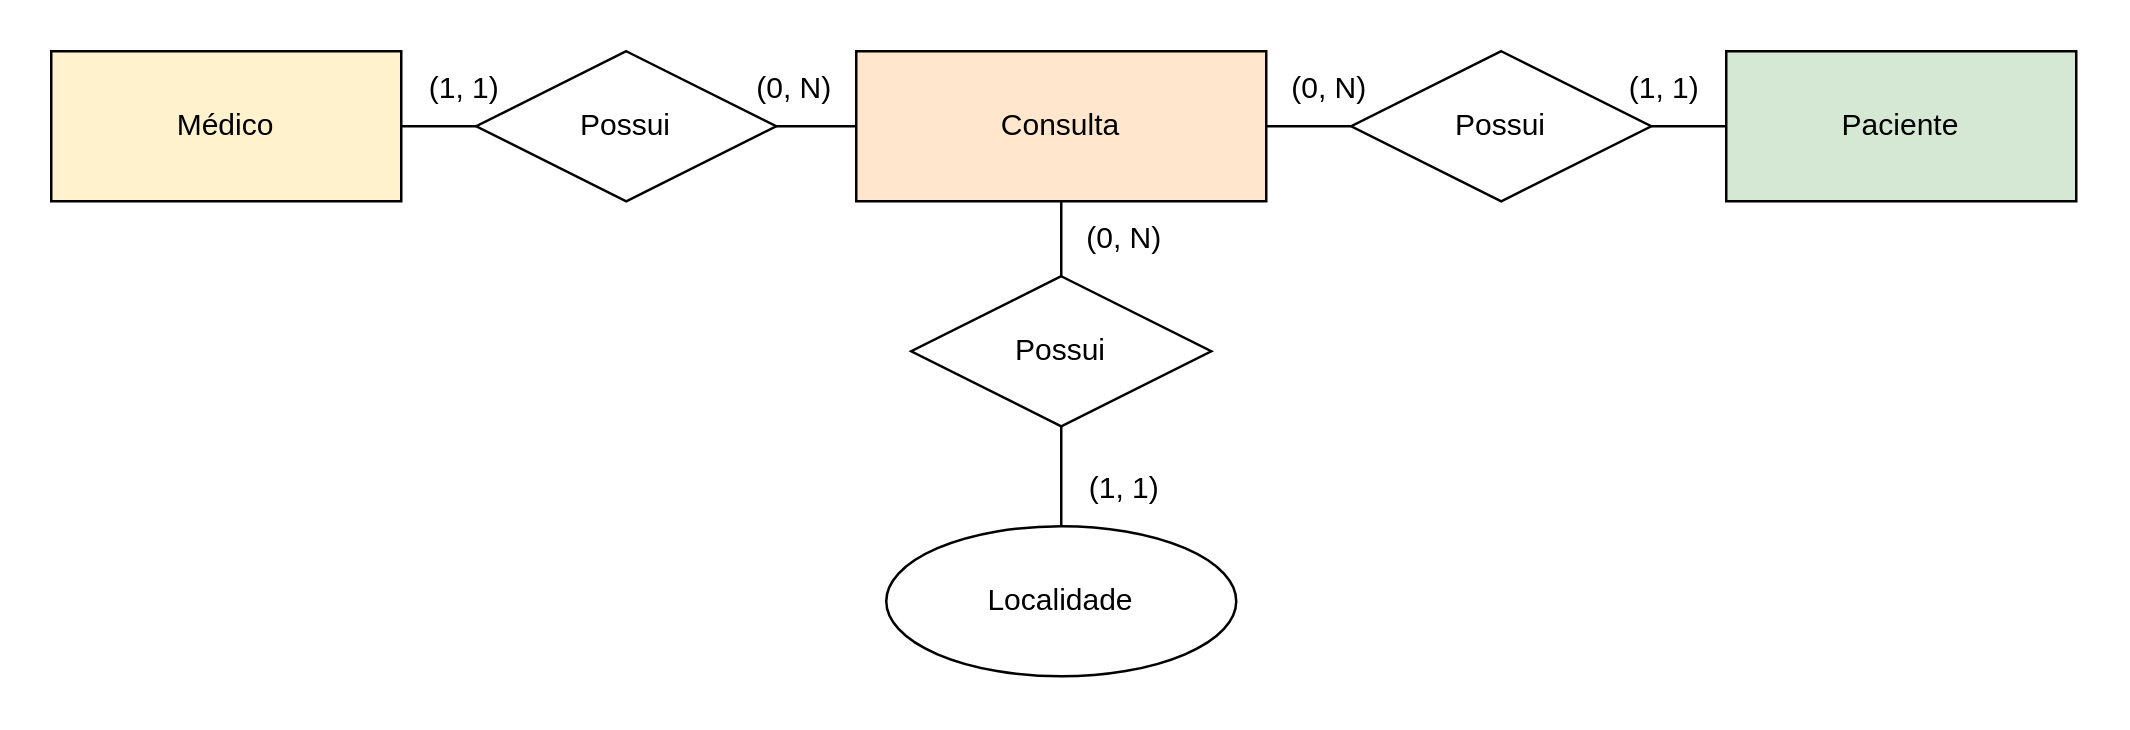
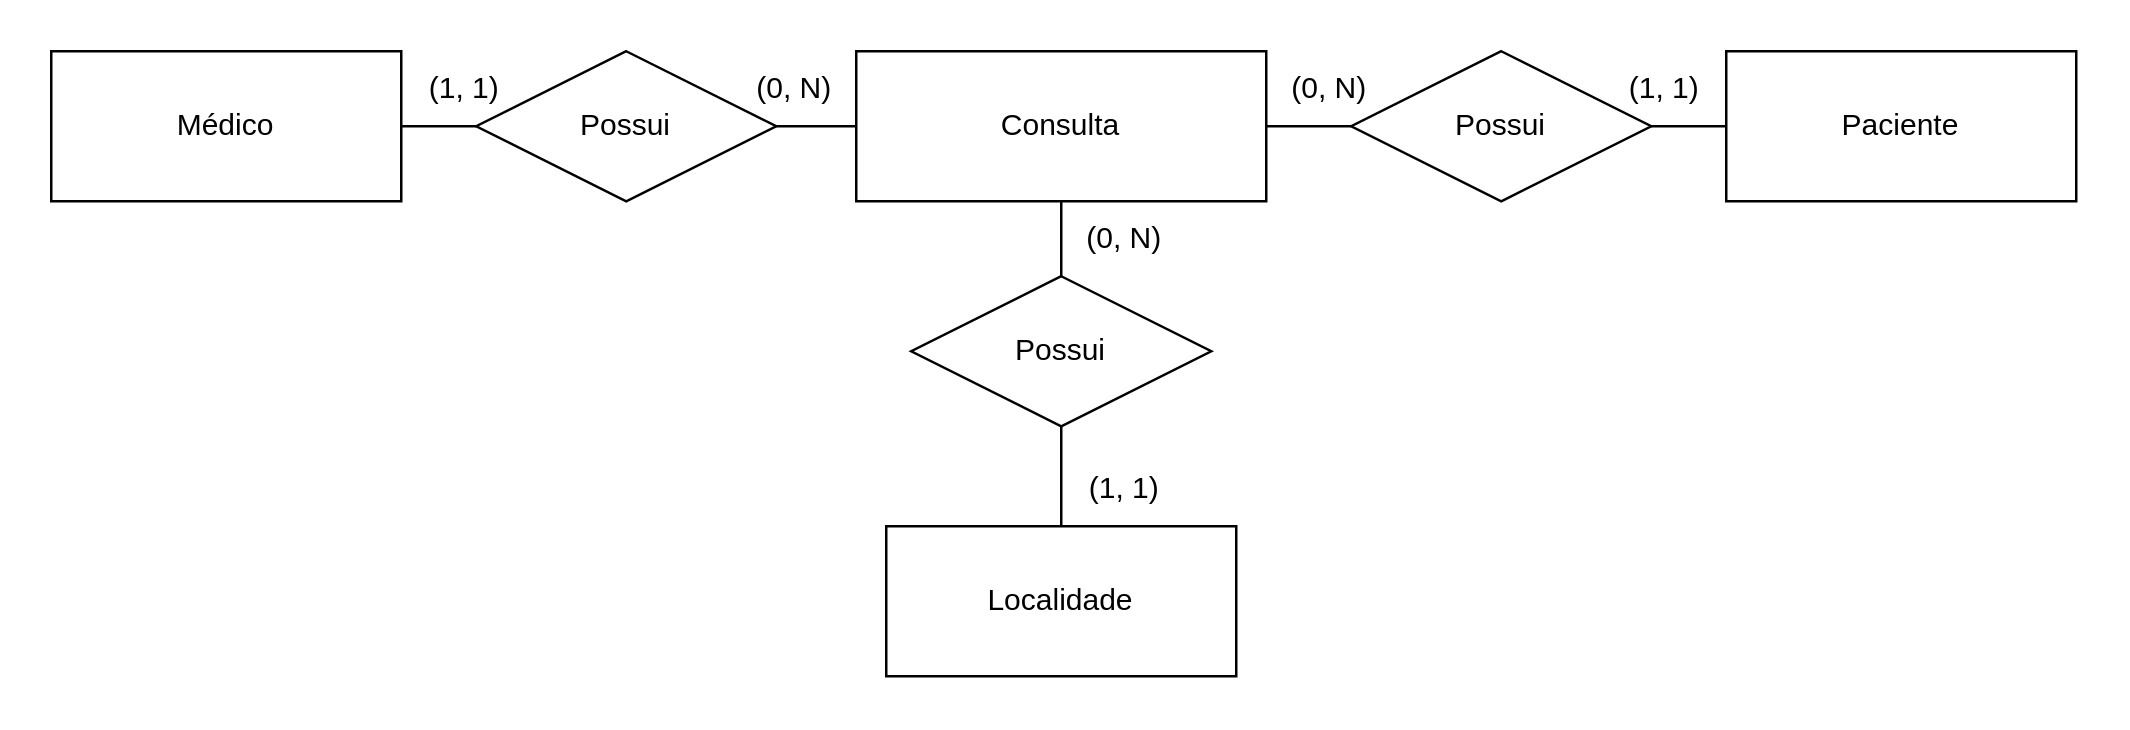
node "Médico": fillcolor #fff2cc -> #ffffff
node "Consulta": fillcolor #ffe6cc -> #ffffff
node "Paciente": fillcolor #d5e8d4 -> #ffffff
node "Localidade": shape ellipse -> rectangle
